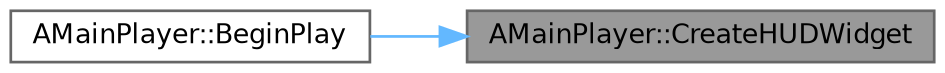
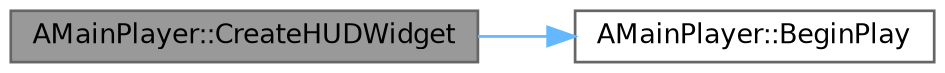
edge "AMainPlayer::BeginPlay" -> "AMainPlayer::CreateHUDWidget": reversed
